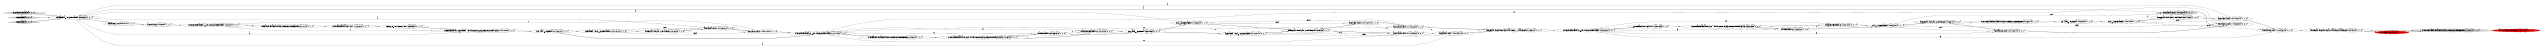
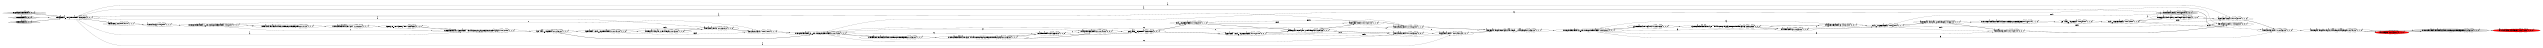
edge "AsiExtraField a = new AsiExtraField()@@@3@@@['1', '1', '1']" -> "result = ze.getExtraFields()@@@25@@@['1', '1', '0']": now "AsiExtraField a = new AsiExtraField()@@@3@@@['1', '1', '1']" -> "assertSame(a,result(0()@@@27@@@['1', '1', '0']"
